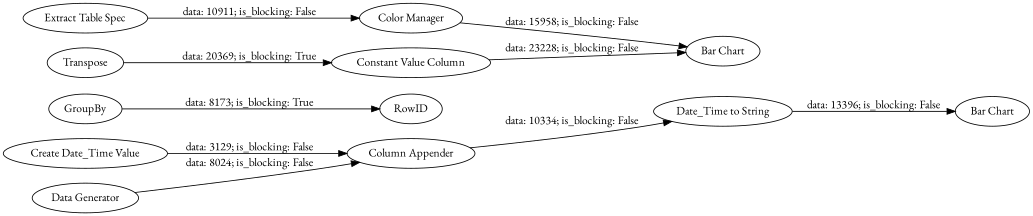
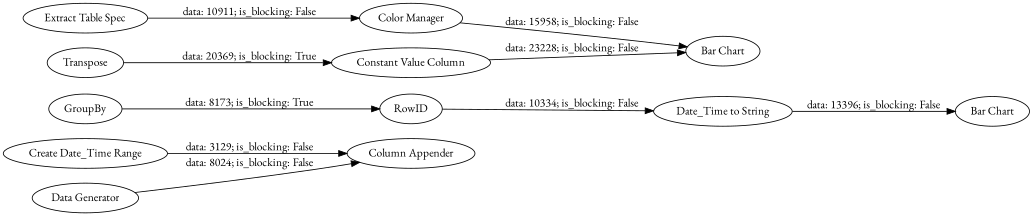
edge "Column Appender" -> "Date_Time to String": now "RowID" -> "Date_Time to String"
node "Create Date_Time Value": label "Create Date_Time Value" -> "Create Date_Time Range"
